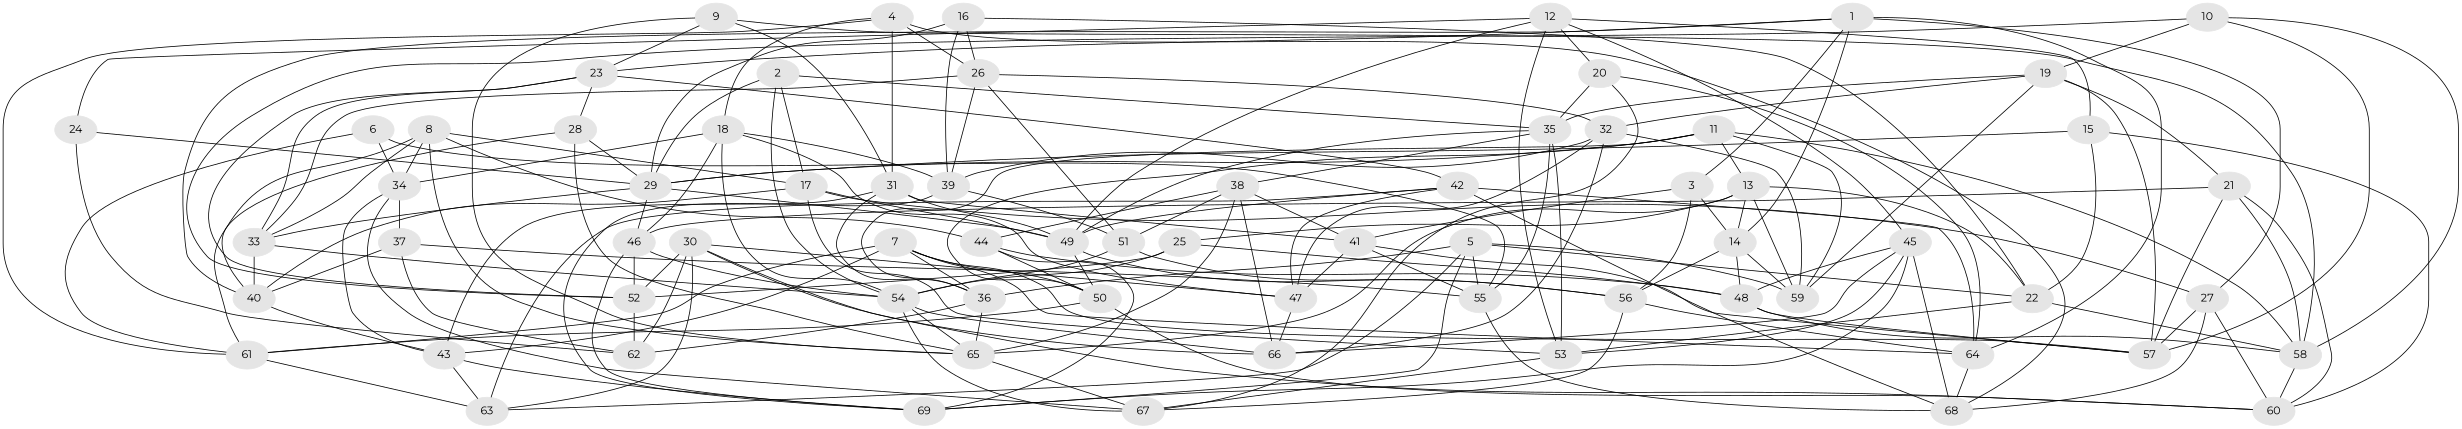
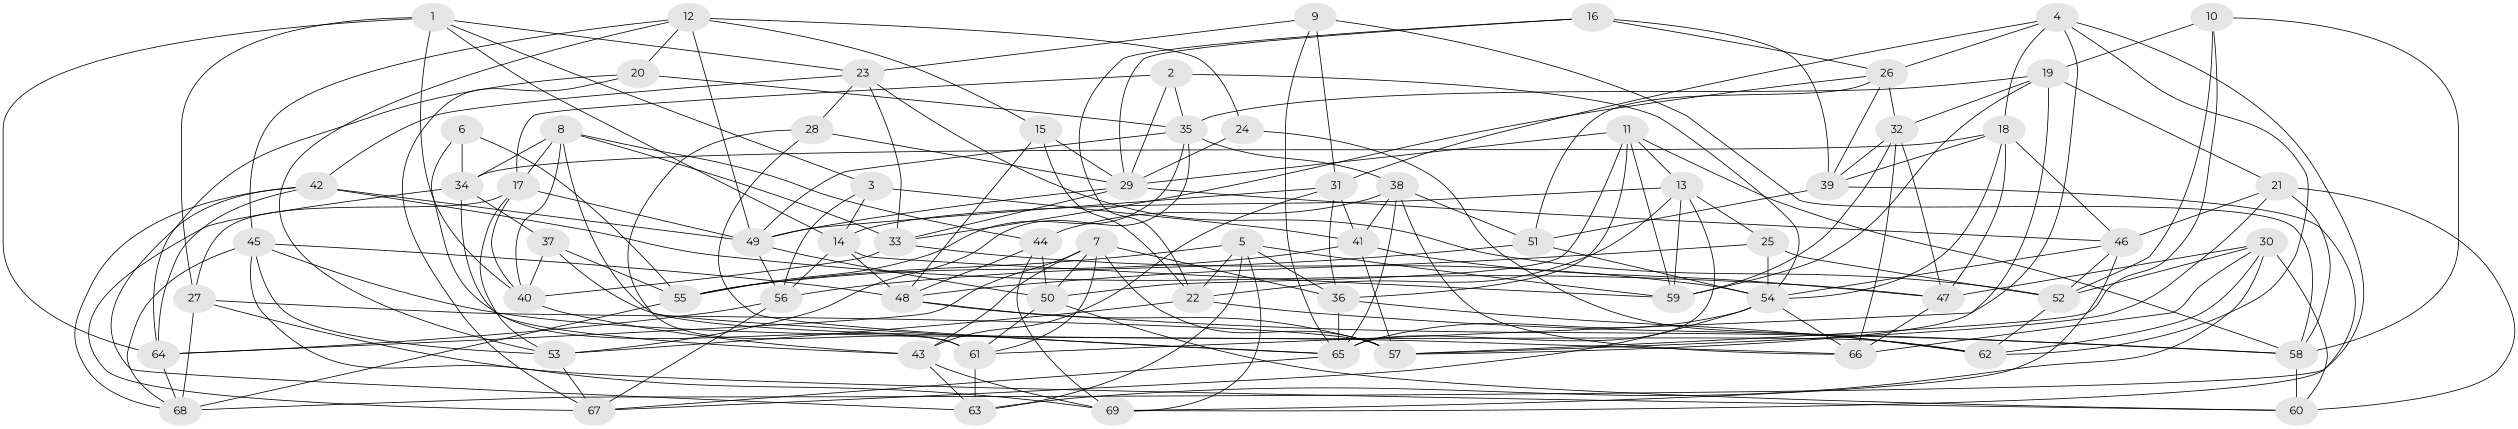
edge "15" -- "60": now "15" -- "48"
edge "4" -- "62": added
